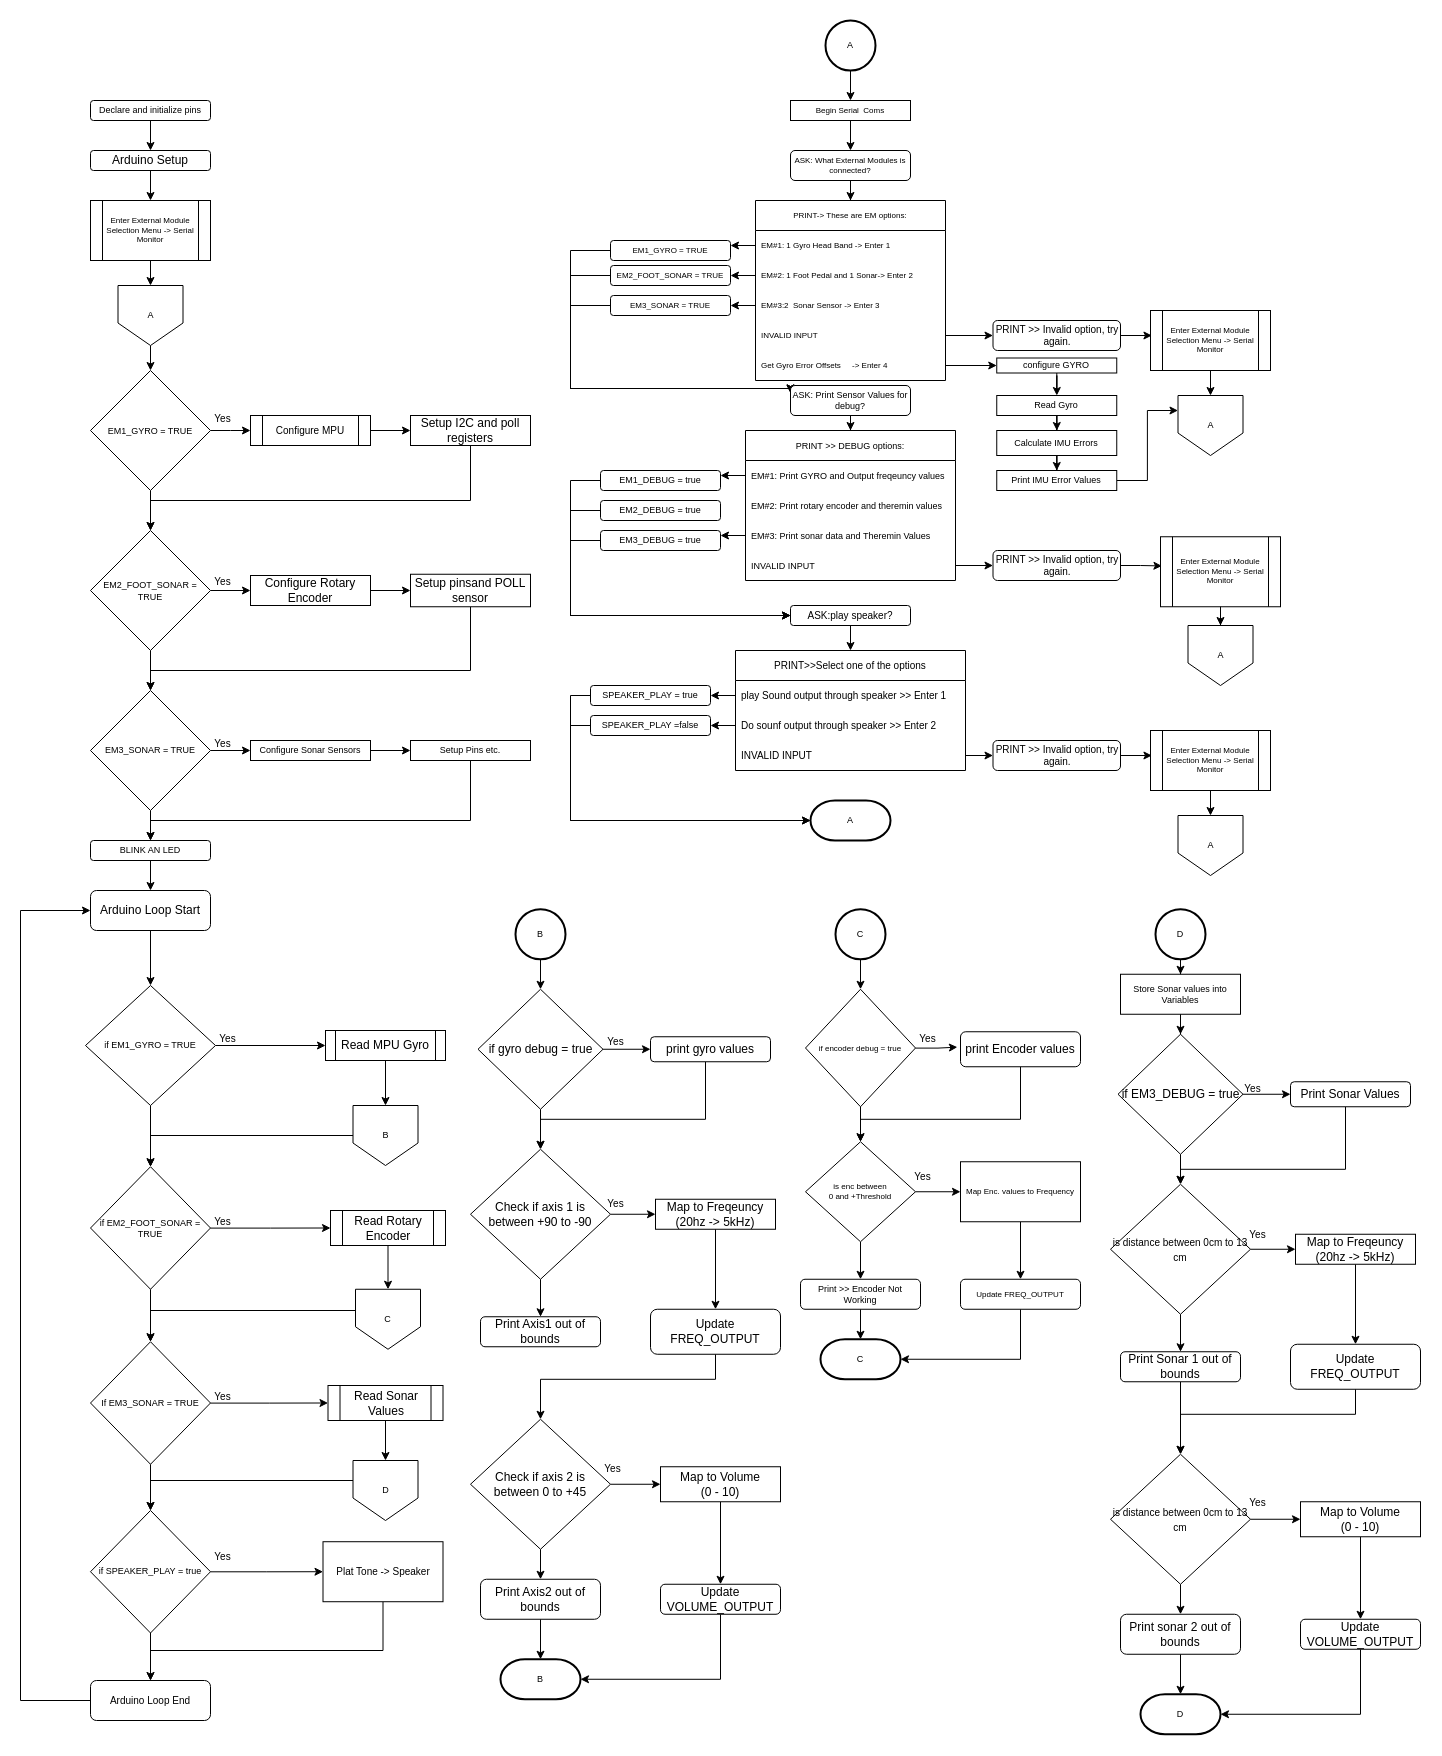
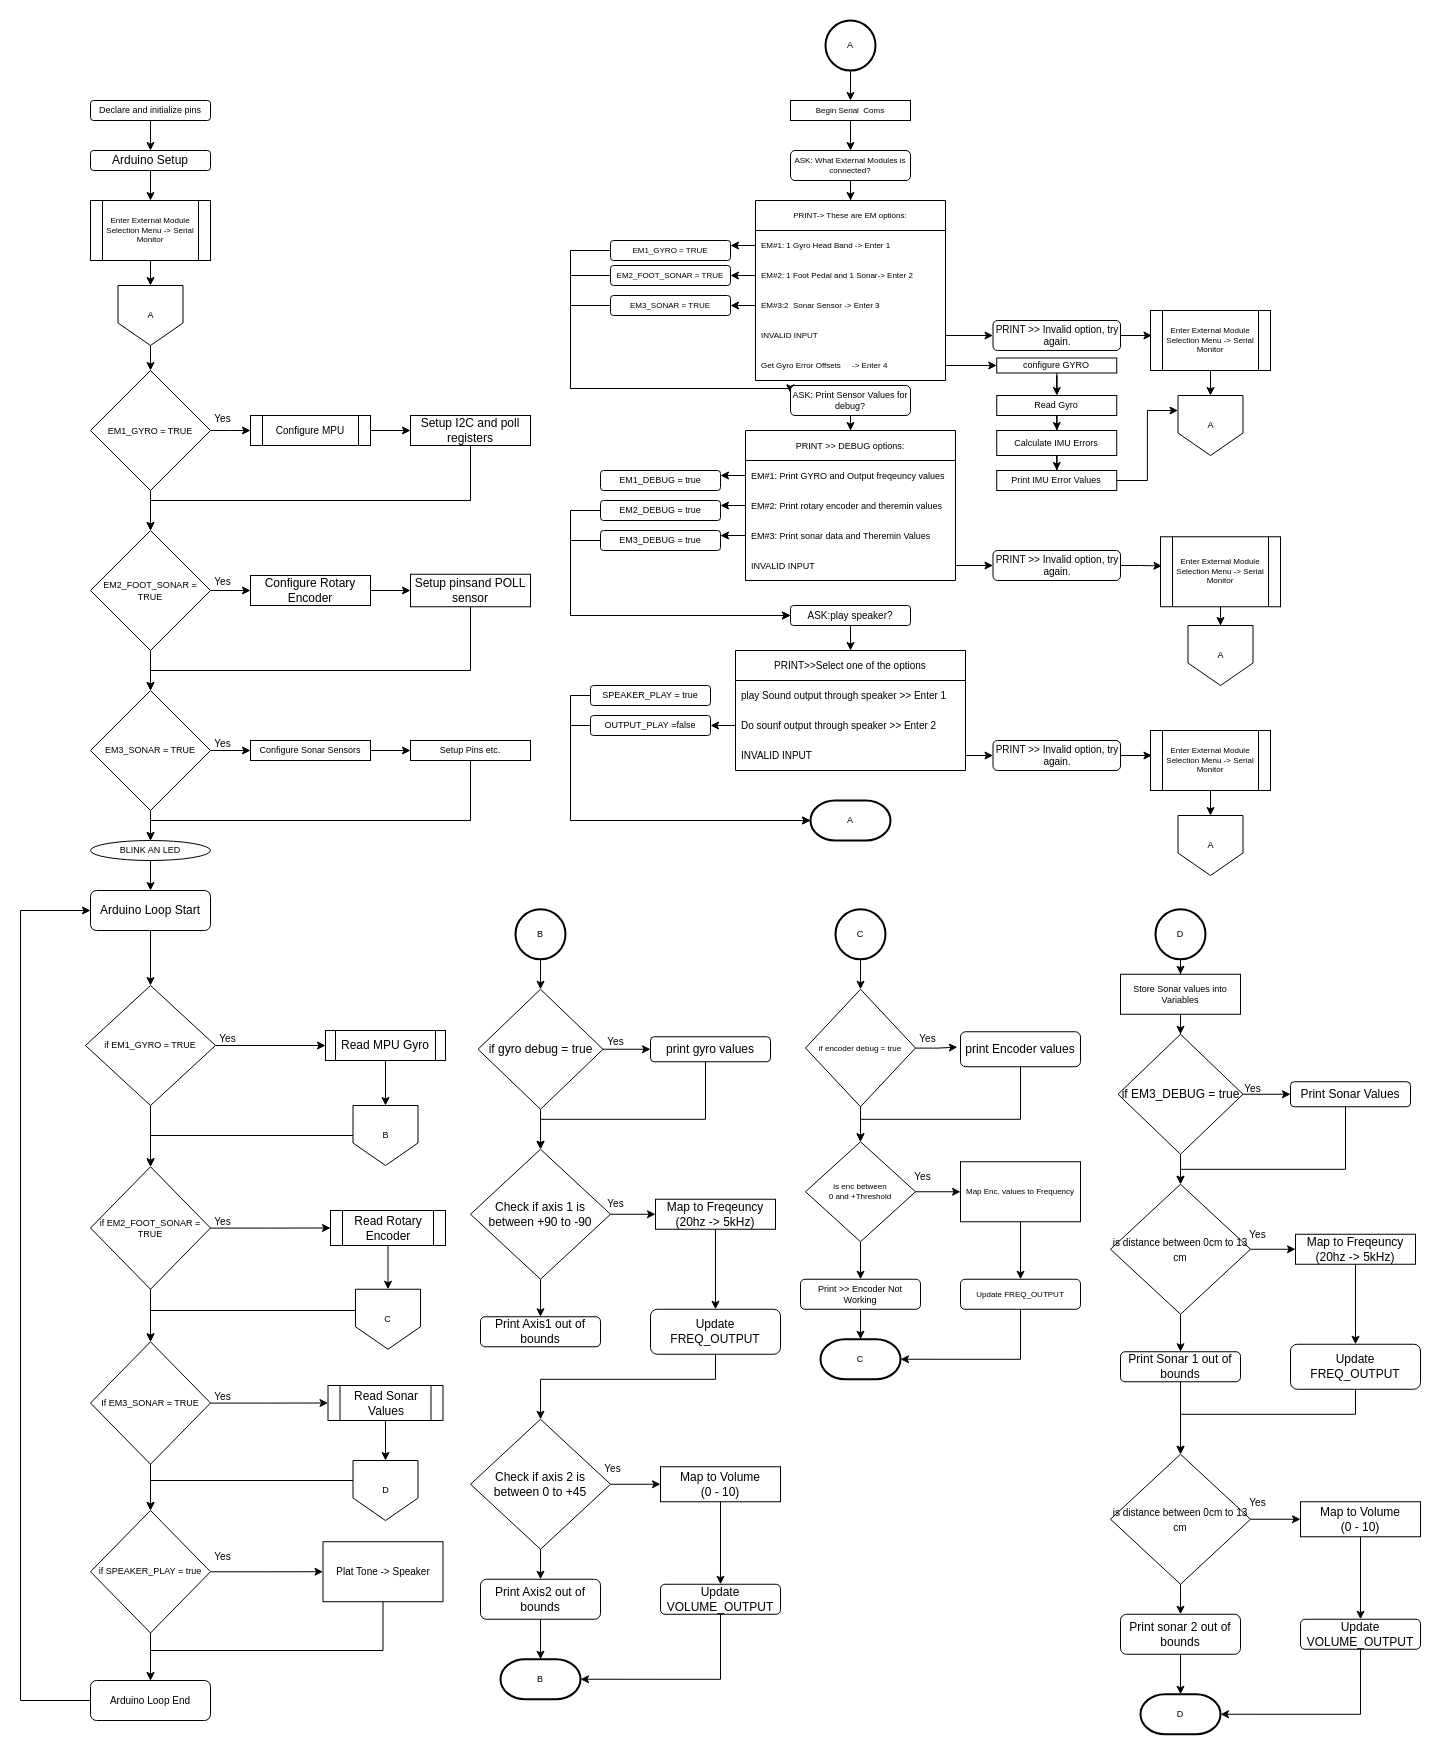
edge "EM1_DEBUG = true" -> "ASK:play speaker?": removed
edge "EM#2: Print rotary encoder and theremin values" -> "EM2_DEBUG = true": added
edge "play Sound output through speaker >> Enter 1" -> "SPEAKER_PLAY = true": removed
node "SPEAKER_PLAY =false": label "SPEAKER_PLAY =false" -> "OUTPUT_PLAY =false"
node "BLINK AN LED": shape rounded rectangle -> ellipse
